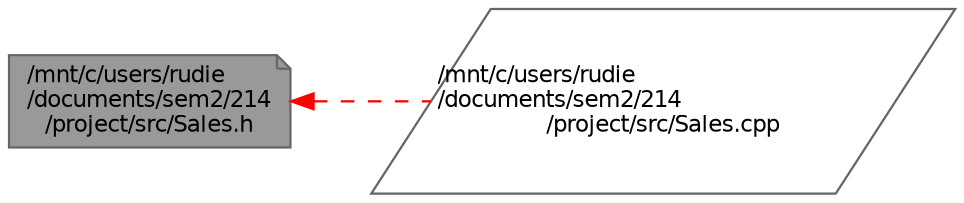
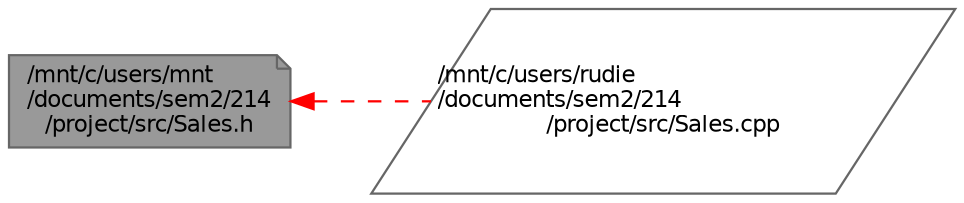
node "/mnt/c/users/rudie /documents/sem2/214 /project/src/Sales.h": label "/mnt/c/users/rudie /documents/sem2/214 /project/src/Sales.h" -> "/mnt/c/users/mnt /documents/sem2/214 /project/src/Sales.h"
